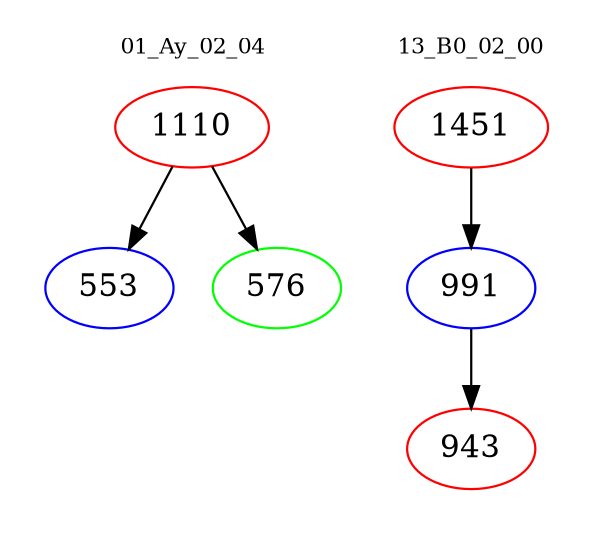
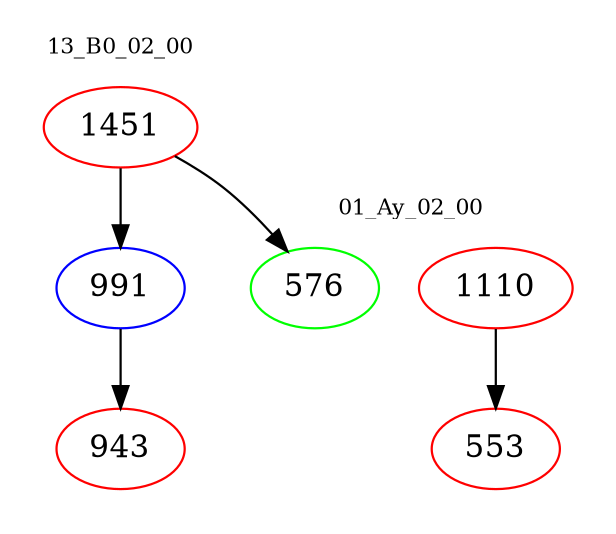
cluster "01_Ay_02_04": label "01_Ay_02_04" -> "01_Ay_02_00"
edge "1110" -> "576": now "1451" -> "576"
node "553": color blue -> red
